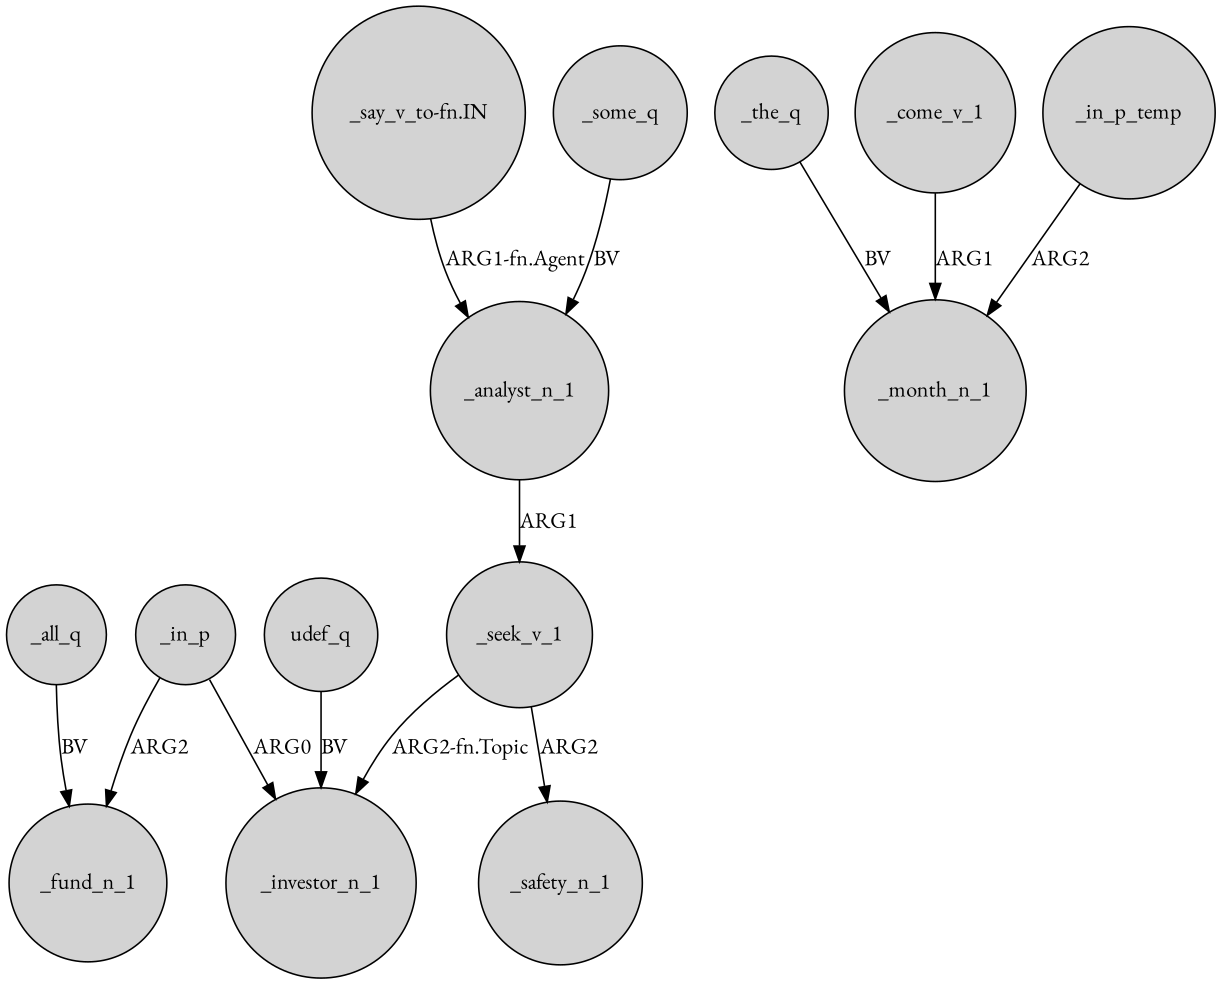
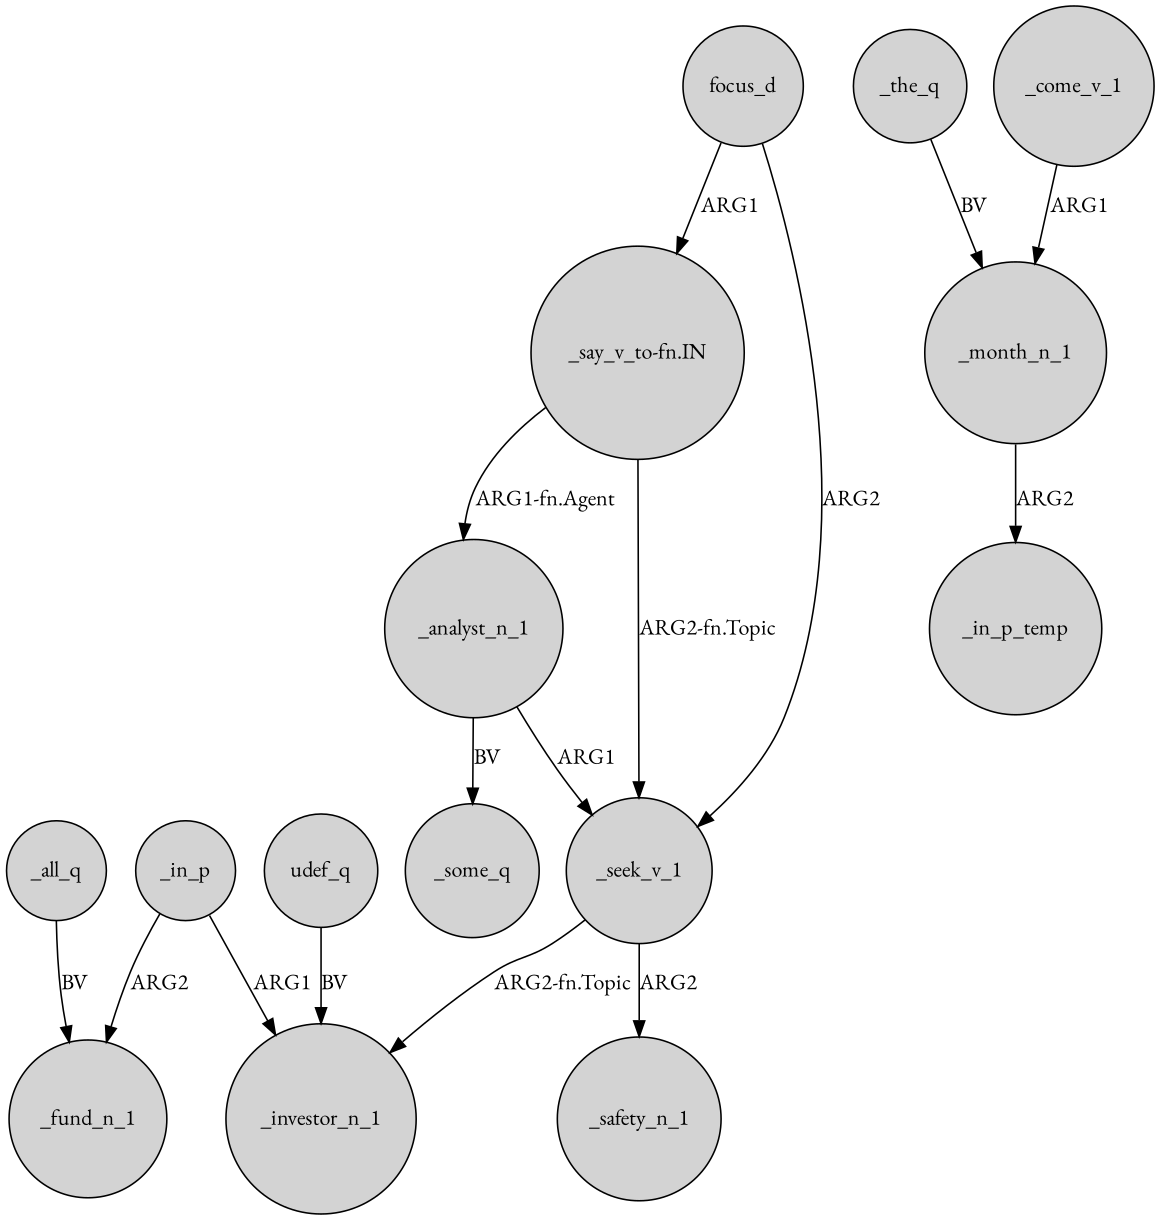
node "focus_d": added
edge "_some_q" -> "_analyst_n_1": reversed
edge "_in_p_temp" -> "_month_n_1": reversed
edge "_say_v_to-fn.IN" -> "_seek_v_1": added, label "ARG2-fn.Topic"
edge "_in_p" -> "_investor_n_1": label "ARG0" -> "ARG1"
